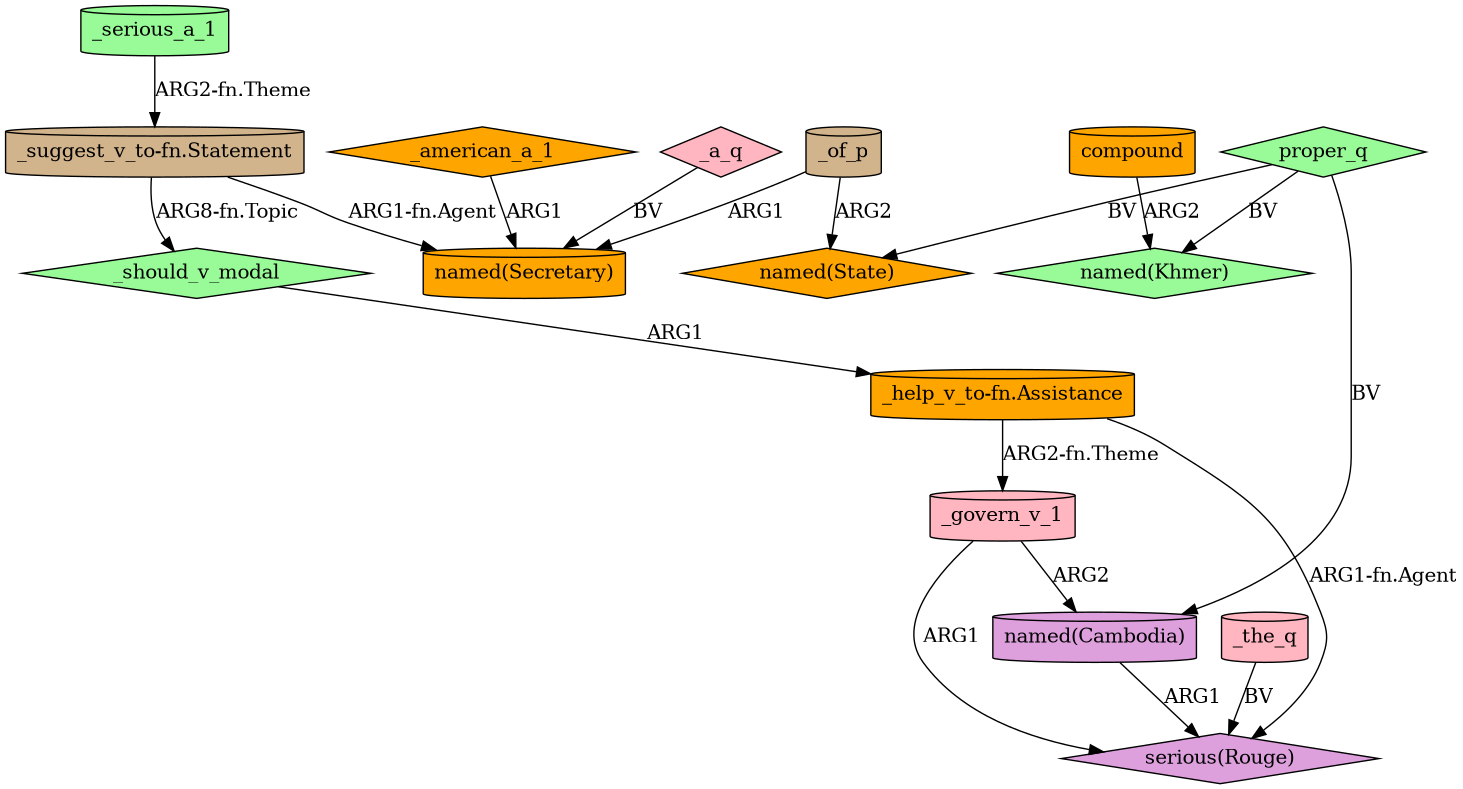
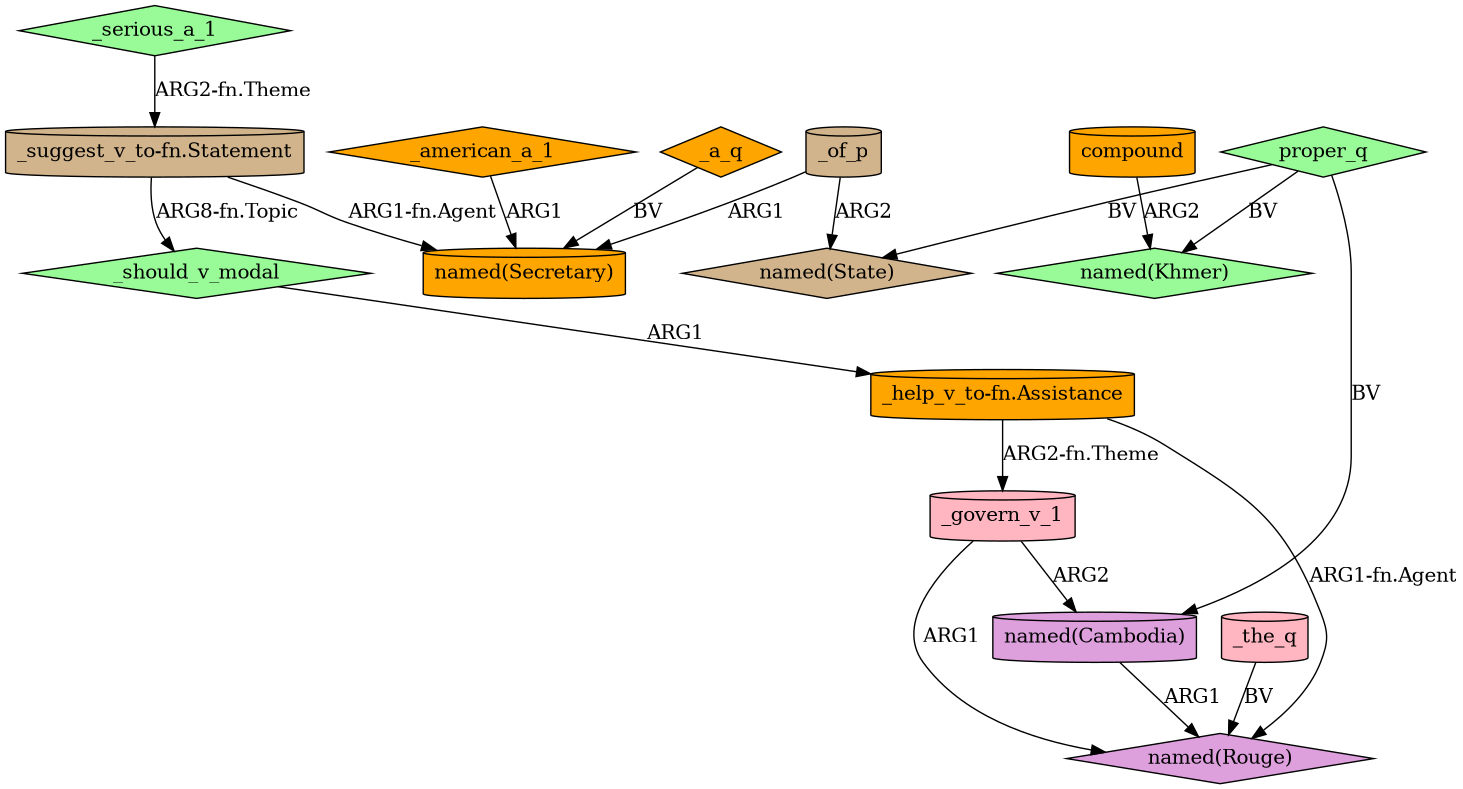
node "_serious_a_1": shape cylinder -> diamond
node "_a_q": fillcolor lightpink -> orange
node "named(State)": fillcolor orange -> tan
node "serious(Rouge)": label "serious(Rouge)" -> "named(Rouge)"
